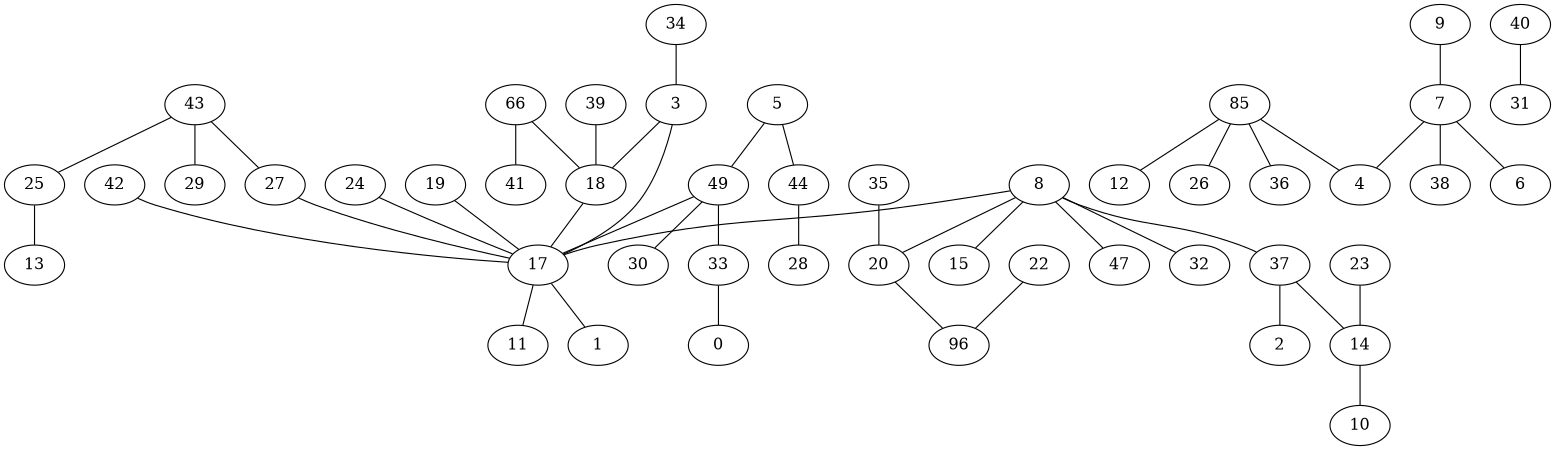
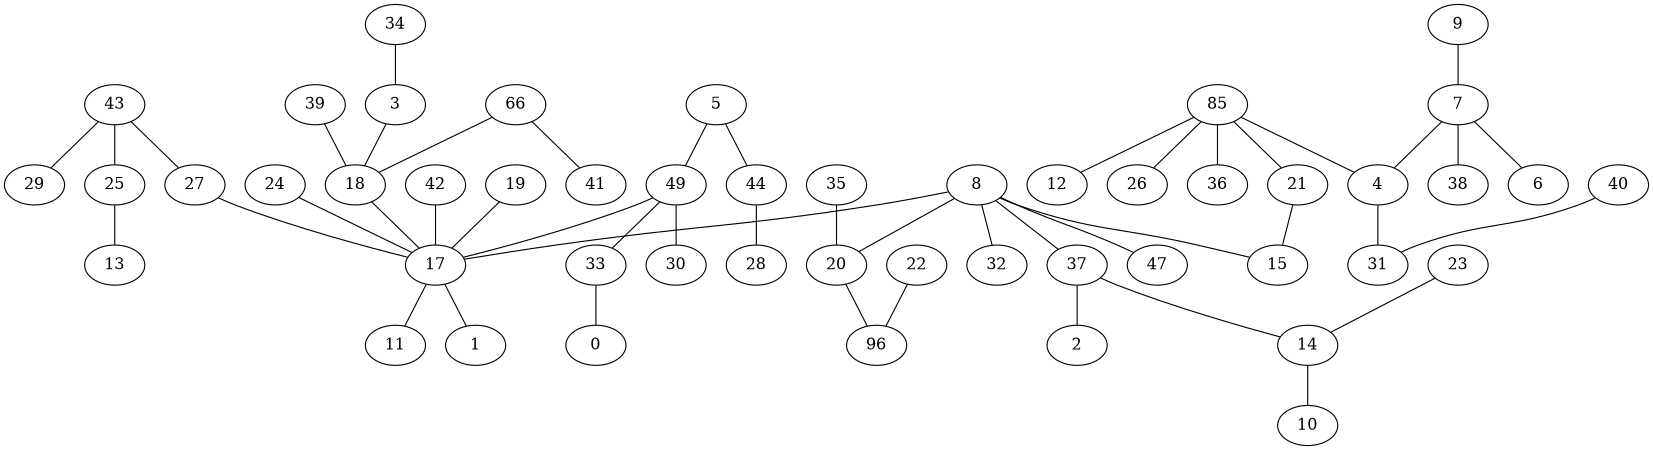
node "21": added
edge "3" -- "17": removed
edge "4" -- "31": added
